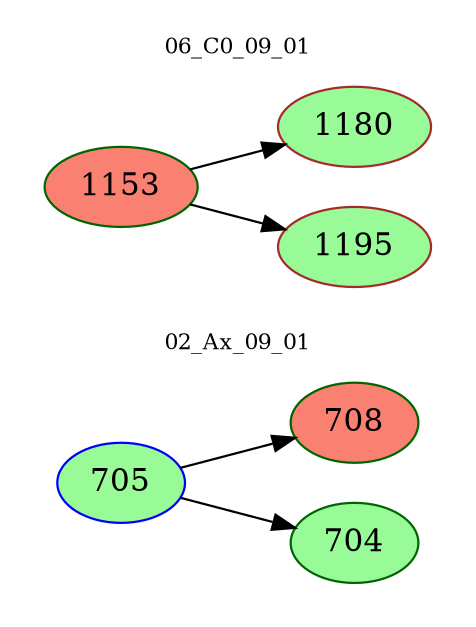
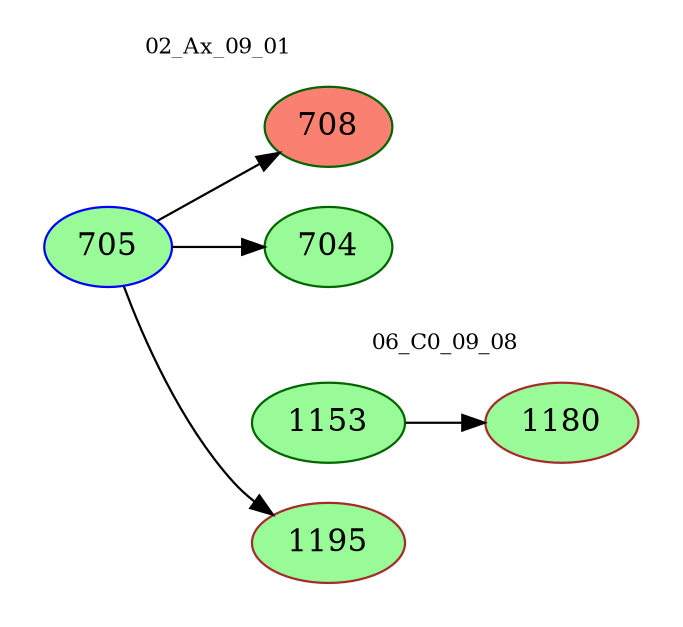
cluster "06_C0_09_01": label "06_C0_09_01" -> "06_C0_09_08"
node "1153": fillcolor salmon -> palegreen
edge "1153" -> "1195": now "705" -> "1195"
